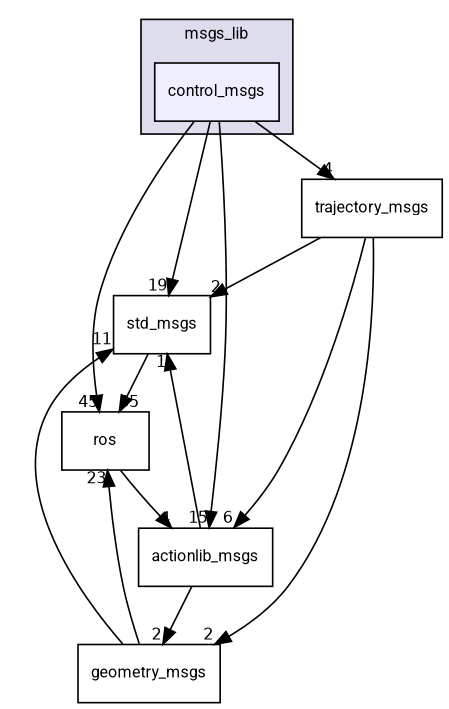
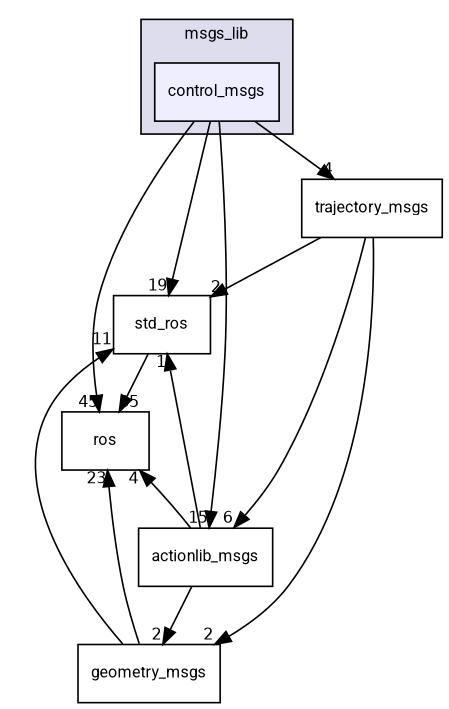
node "std_msgs": label "std_msgs" -> "std_ros"
edge "ros" -> "actionlib_msgs": reversed
